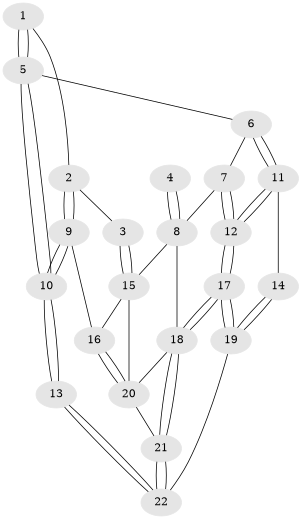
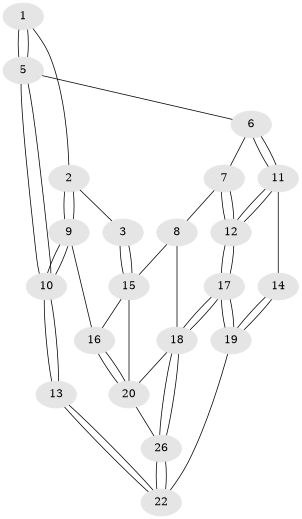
node "4": removed
node "21": label "21" -> "26"
